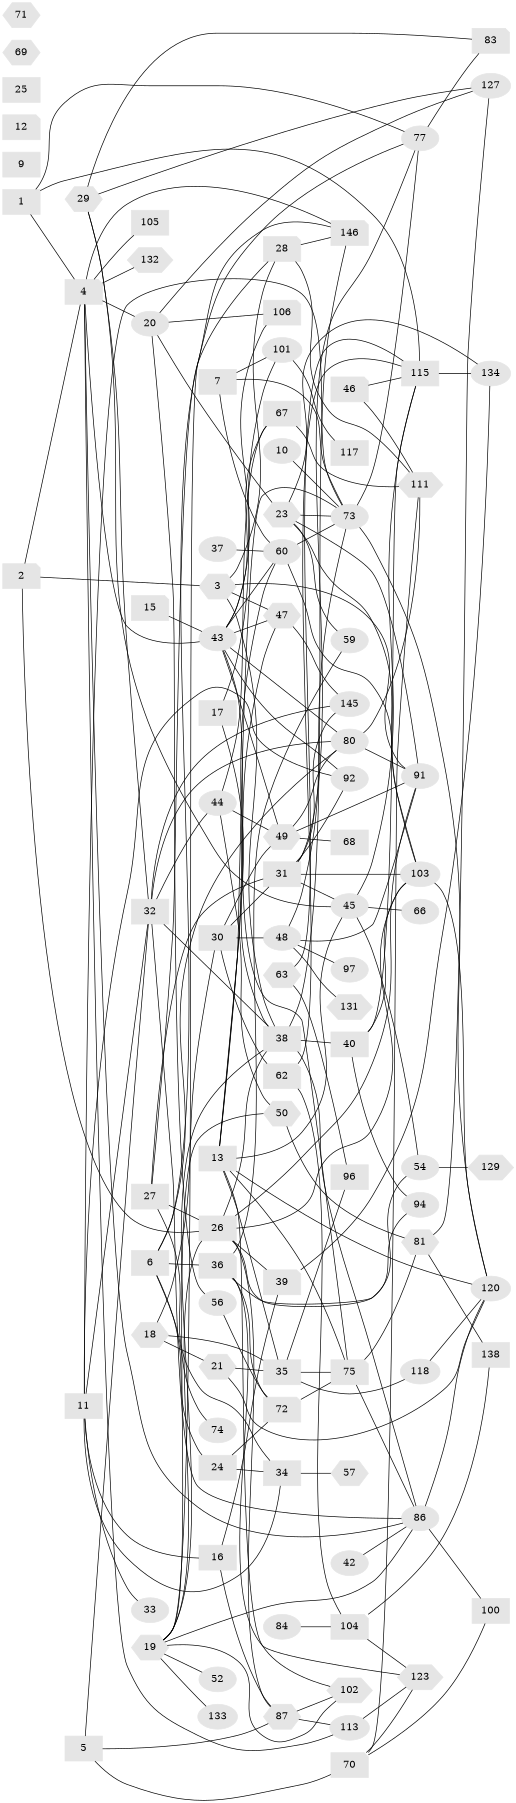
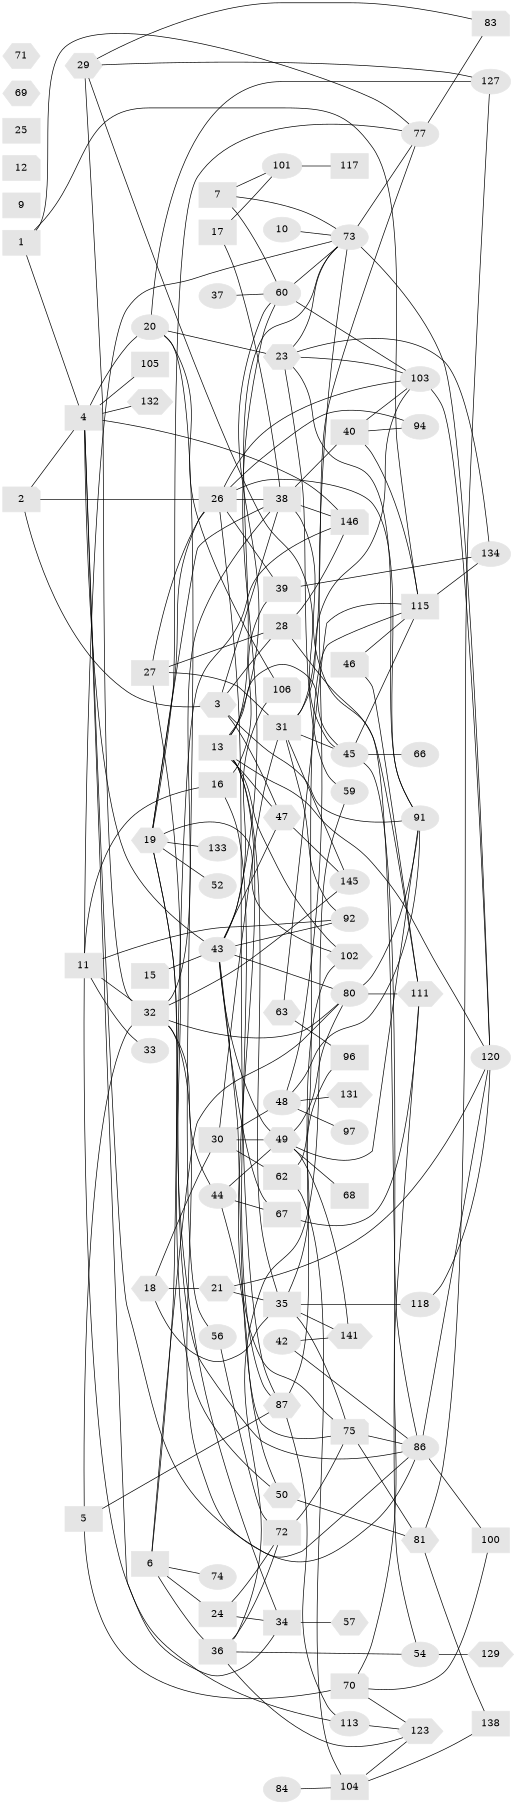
node "141": added
